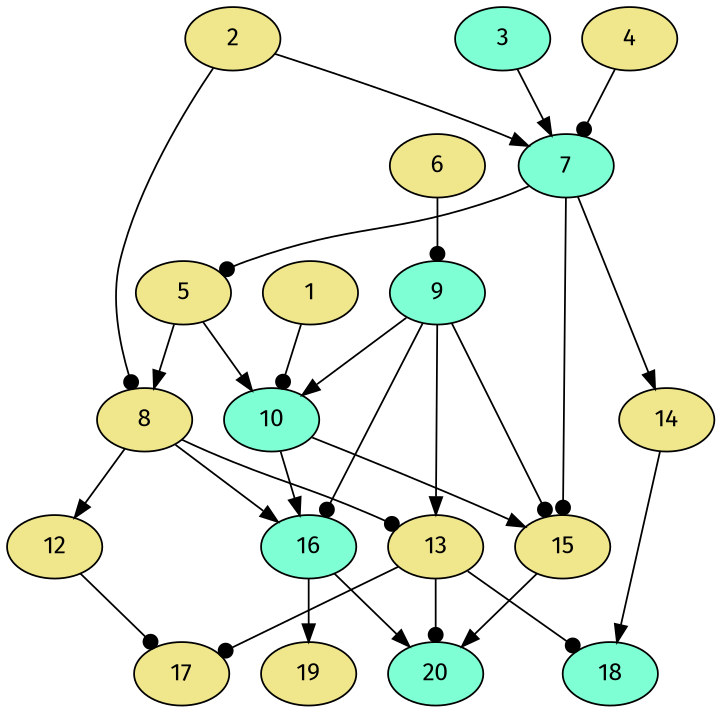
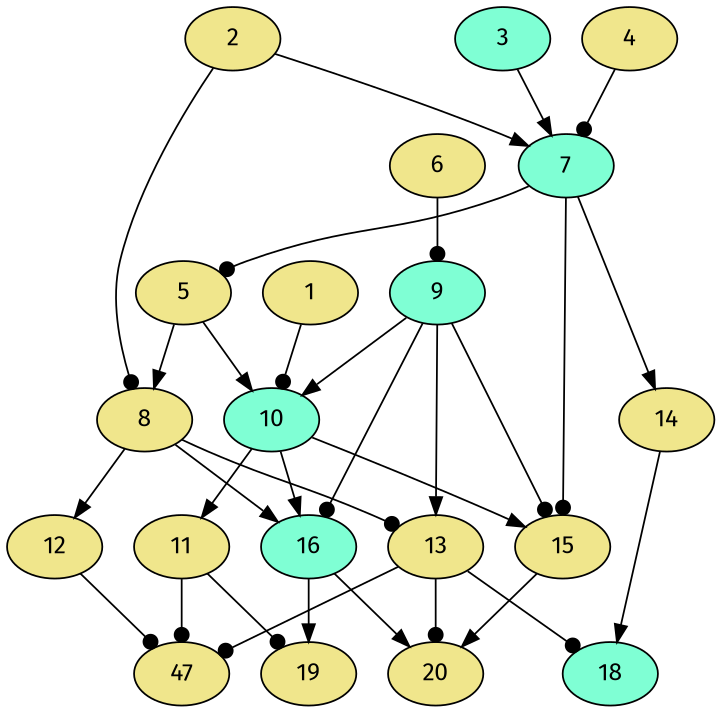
node "11": added
node "17": label "17" -> "47"
node "20": fillcolor aquamarine -> khaki
